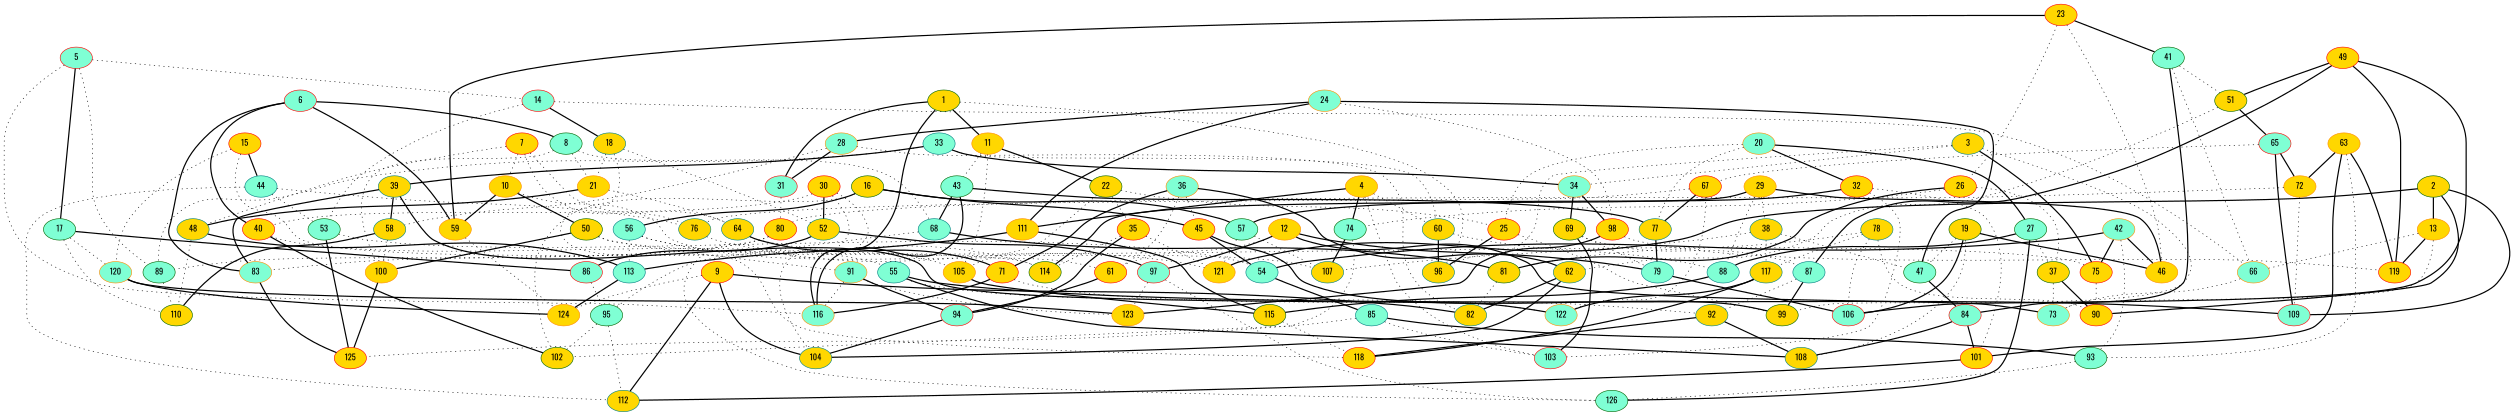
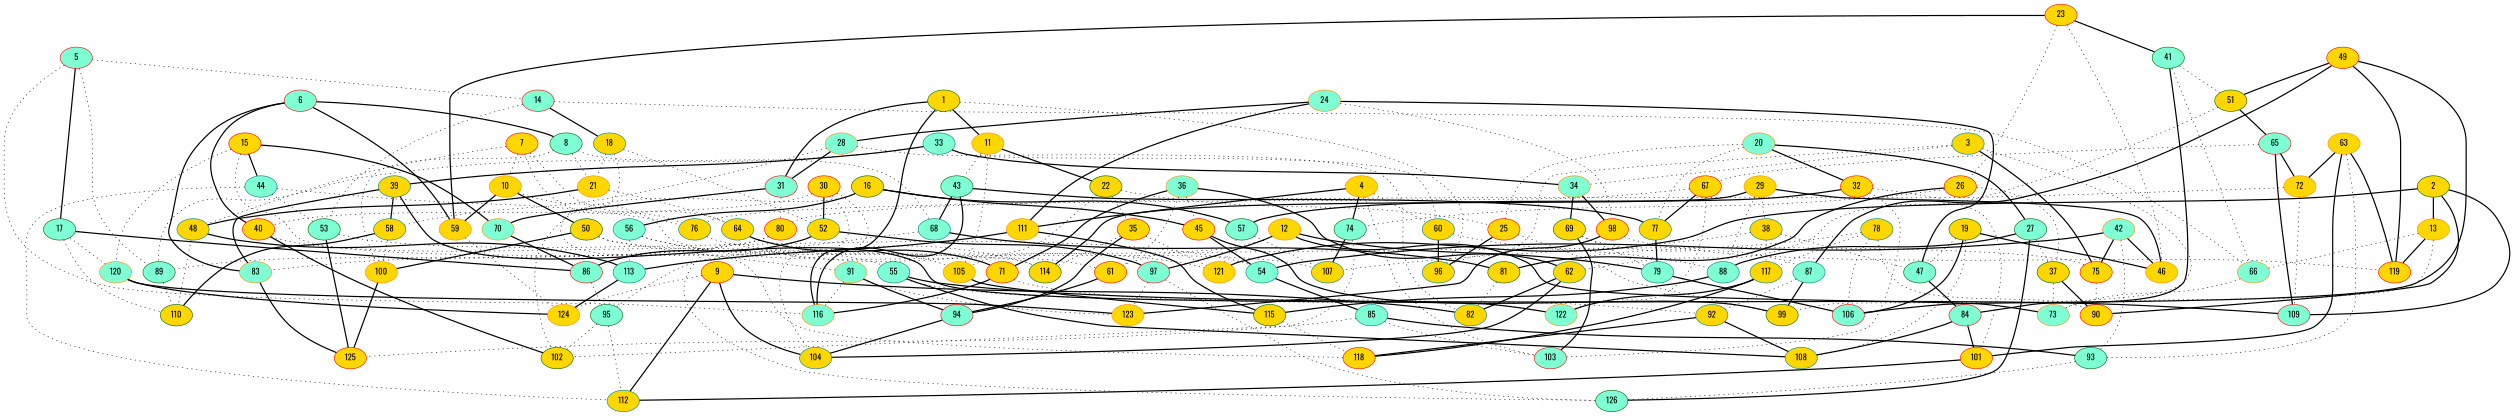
node "70": added
